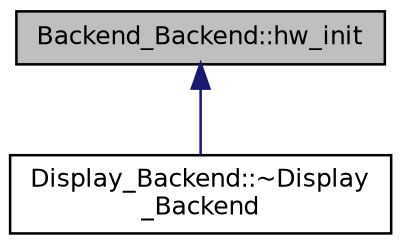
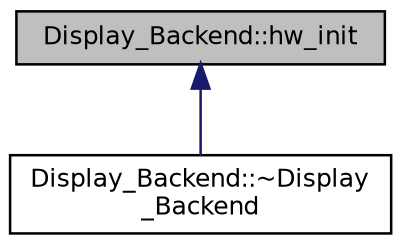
node "Backend_Backend::hw_init": label "Backend_Backend::hw_init" -> "Display_Backend::hw_init"
